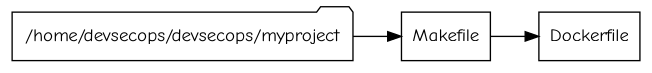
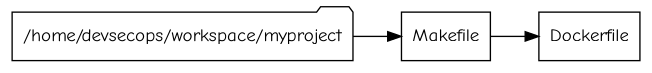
node "/home/devsecops/devsecops/myproject": label "/home/devsecops/devsecops/myproject" -> "/home/devsecops/workspace/myproject"
